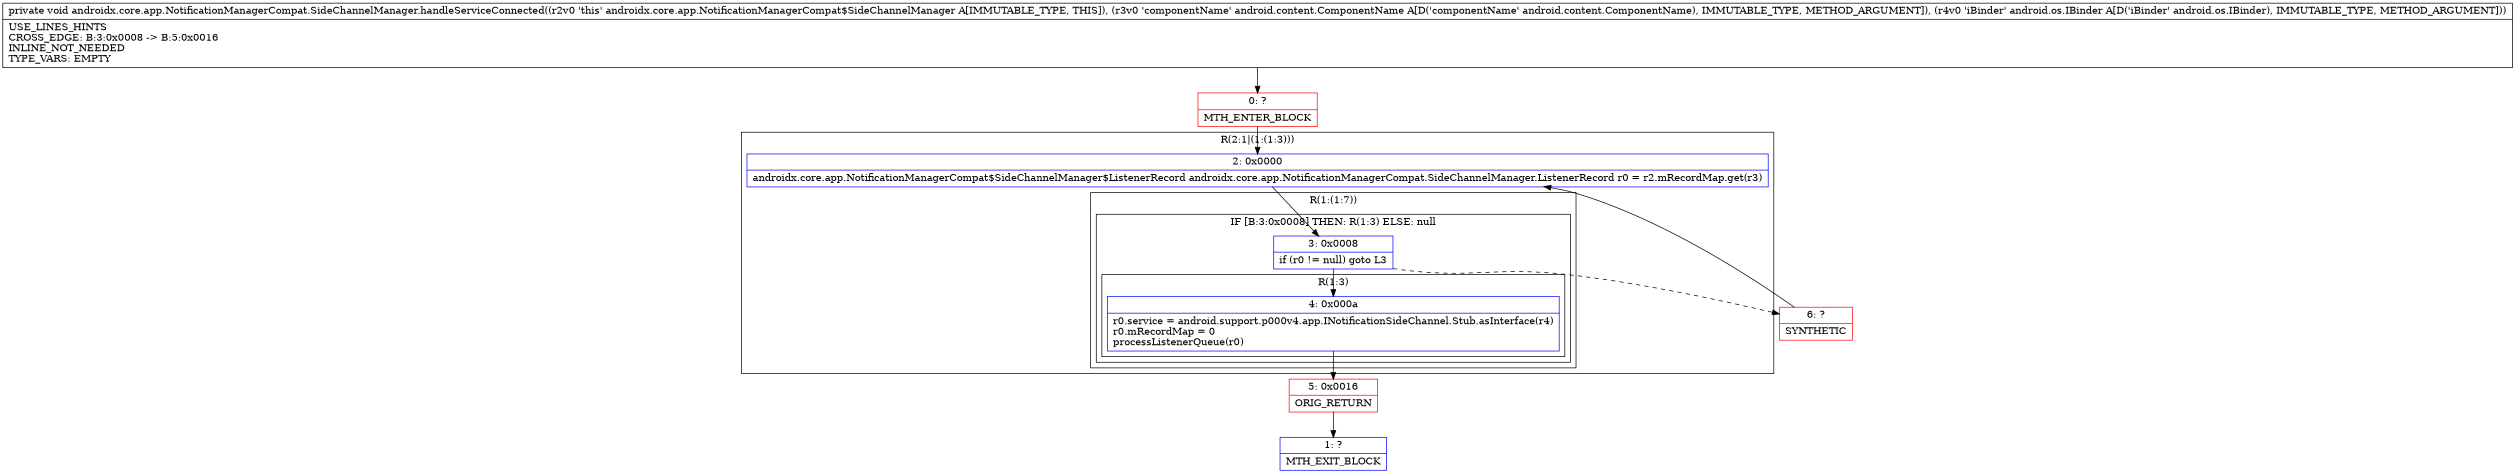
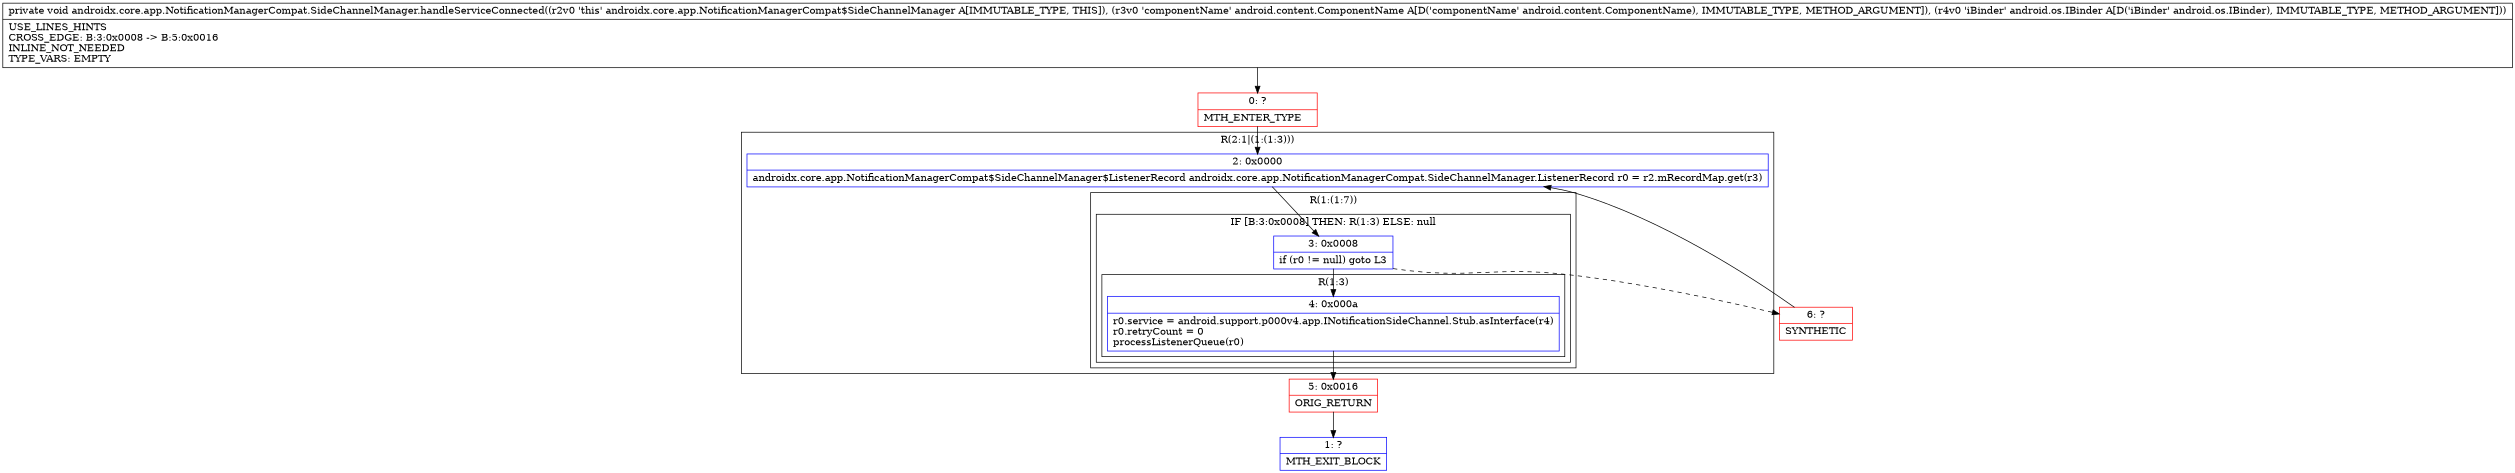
node "0: ?": text "MTH_ENTER_BLOCK" -> "MTH_ENTER_TYPE"
node "4: 0x000a": text "r0.mRecordMap = 0" -> "r0.retryCount = 0"
